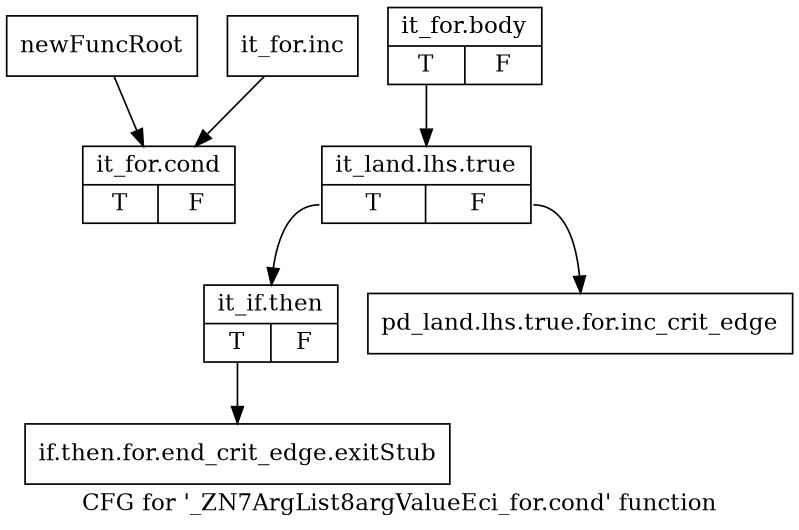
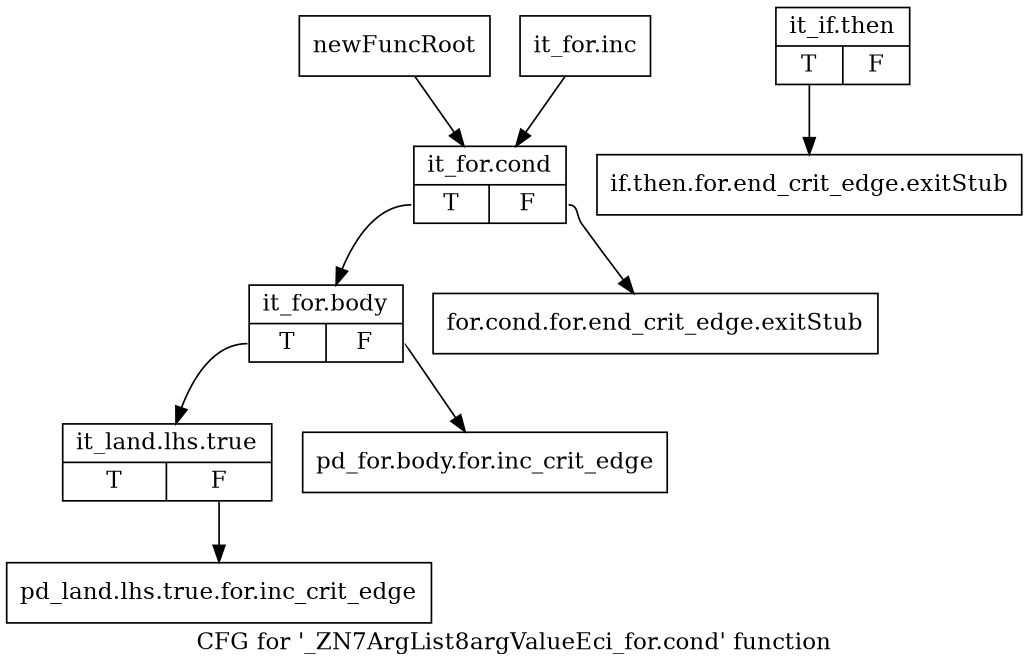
edge "it_for.cond" -> "it_for.body": added
edge "it_land.lhs.true" -> "it_if.then": removed
node "for.cond.for.end_crit_edge.exitStub": added
node "pd_for.body.for.inc_crit_edge": added
